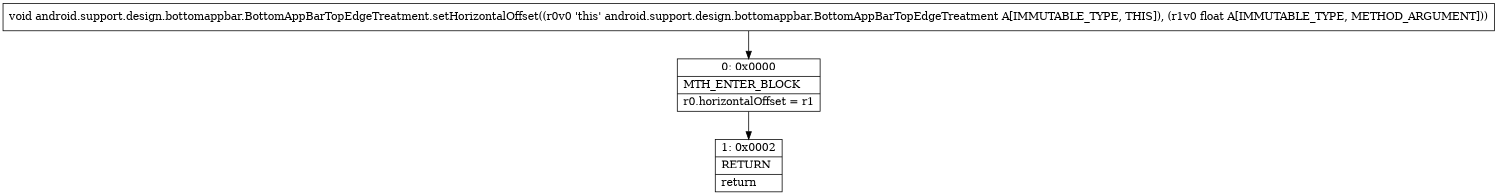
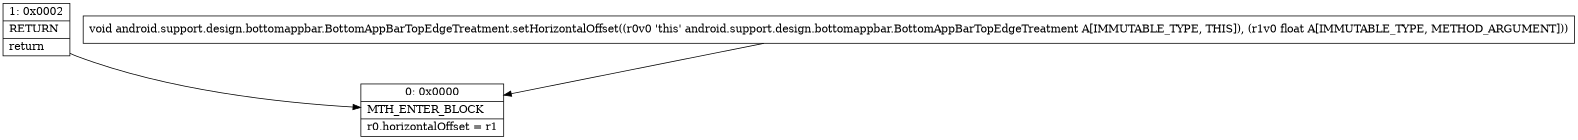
edge "0: 0x0000" -> "1: 0x0002": reversed
